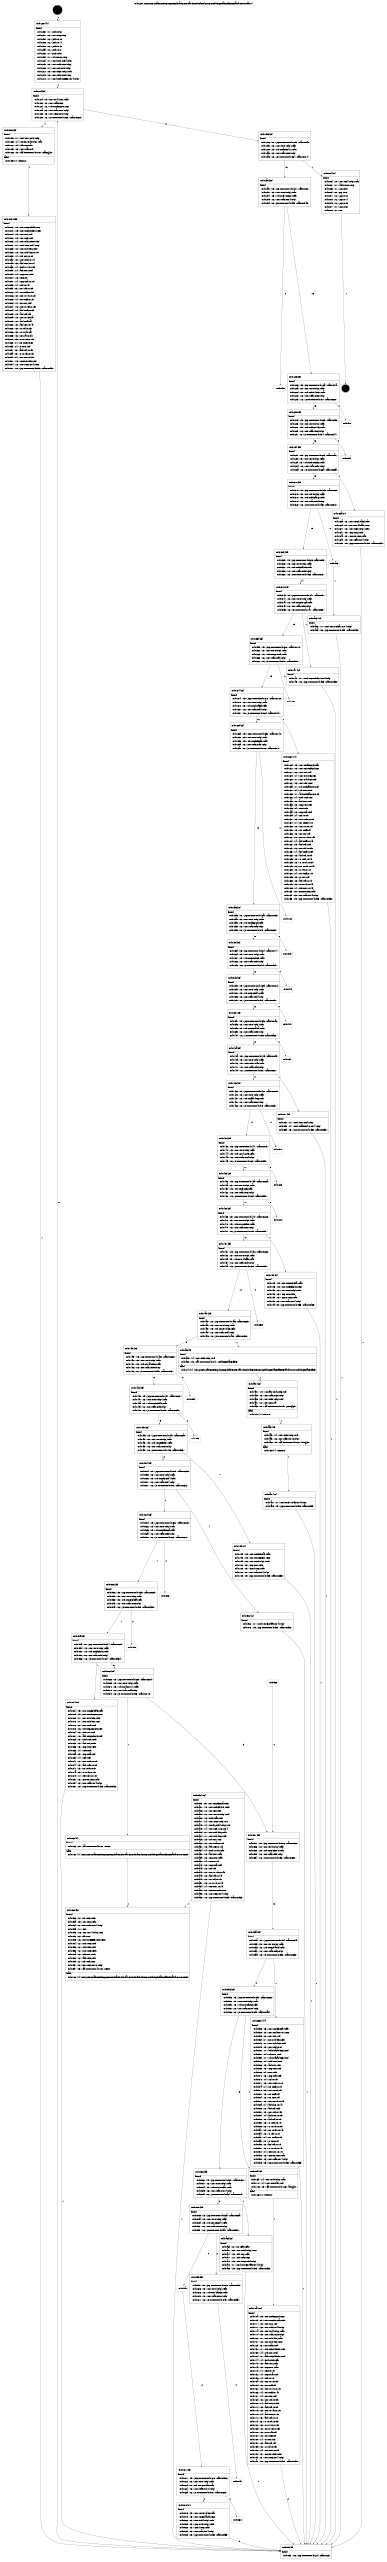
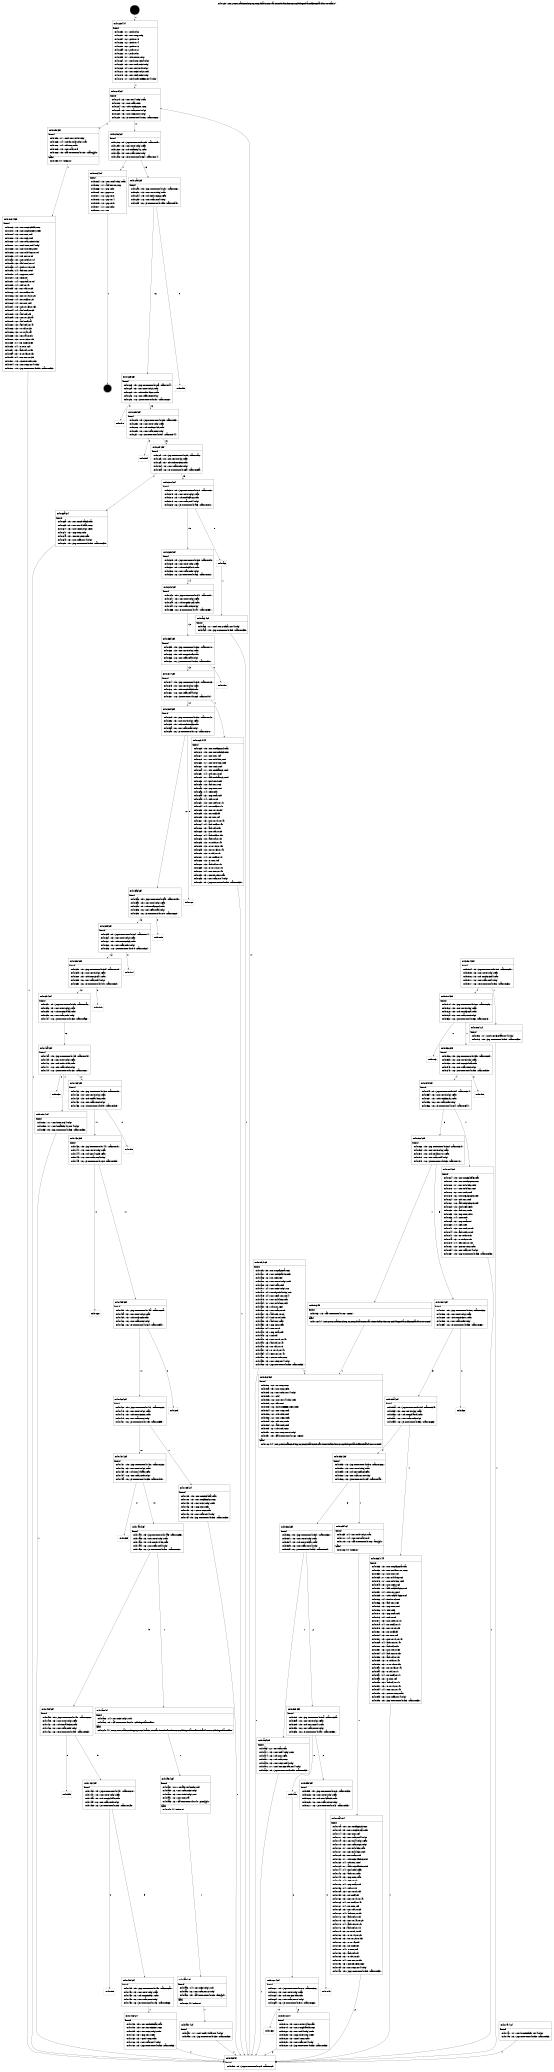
edge "0x401342 [25]" -> "0x4017a7 [12]": removed, label "1"
edge "0x4013f1 [25]" -> "0x401cbe": now "0x40140a [25]" -> "0x401cbe"
edge "0x4014eb [25]" -> "0x401504 [25]": removed, label "8"
edge "0x401f3e" -> "0x401581 [25]": reversed
